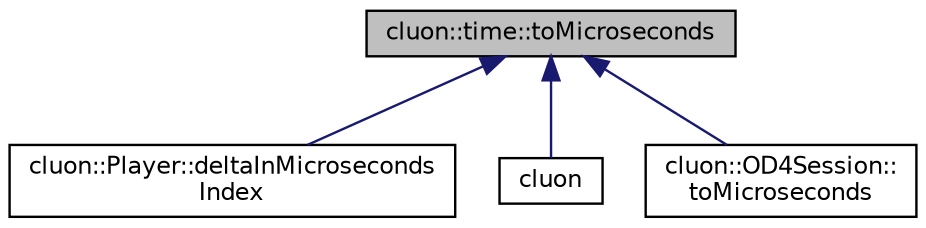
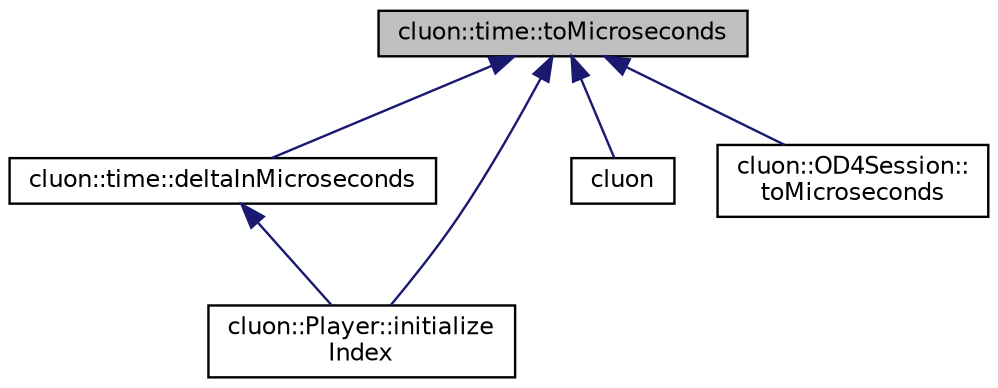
node "cluon::time::deltaInMicroseconds": added
node "cluon::Player::deltaInMicroseconds Index": label "cluon::Player::deltaInMicroseconds Index" -> "cluon::Player::initialize Index"
